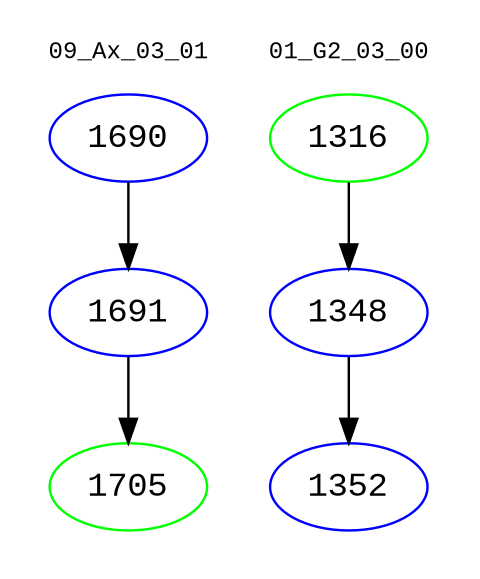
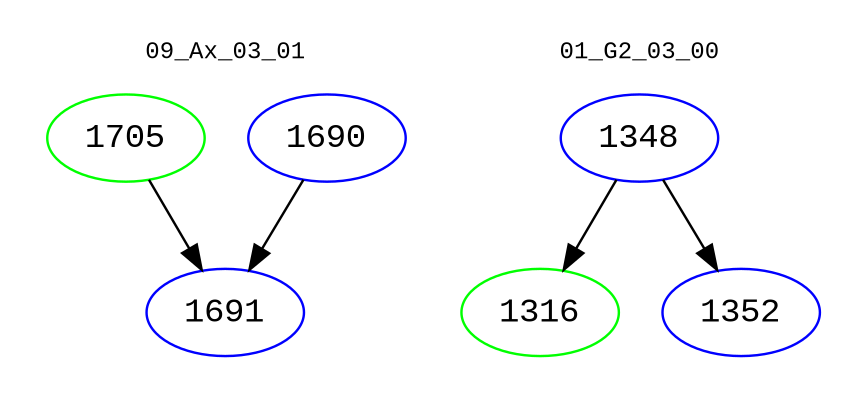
edge "1316" -> "1348": reversed
edge "1691" -> "1705": reversed
